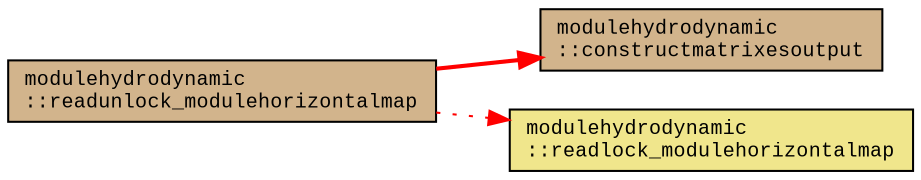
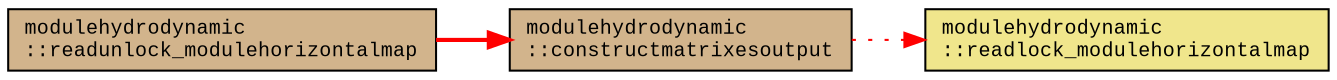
edge "modulehydrodynamic ::readunlock_modulehorizontalmap" -> "modulehydrodynamic ::readlock_modulehorizontalmap": now "modulehydrodynamic ::constructmatrixesoutput" -> "modulehydrodynamic ::readlock_modulehorizontalmap"
